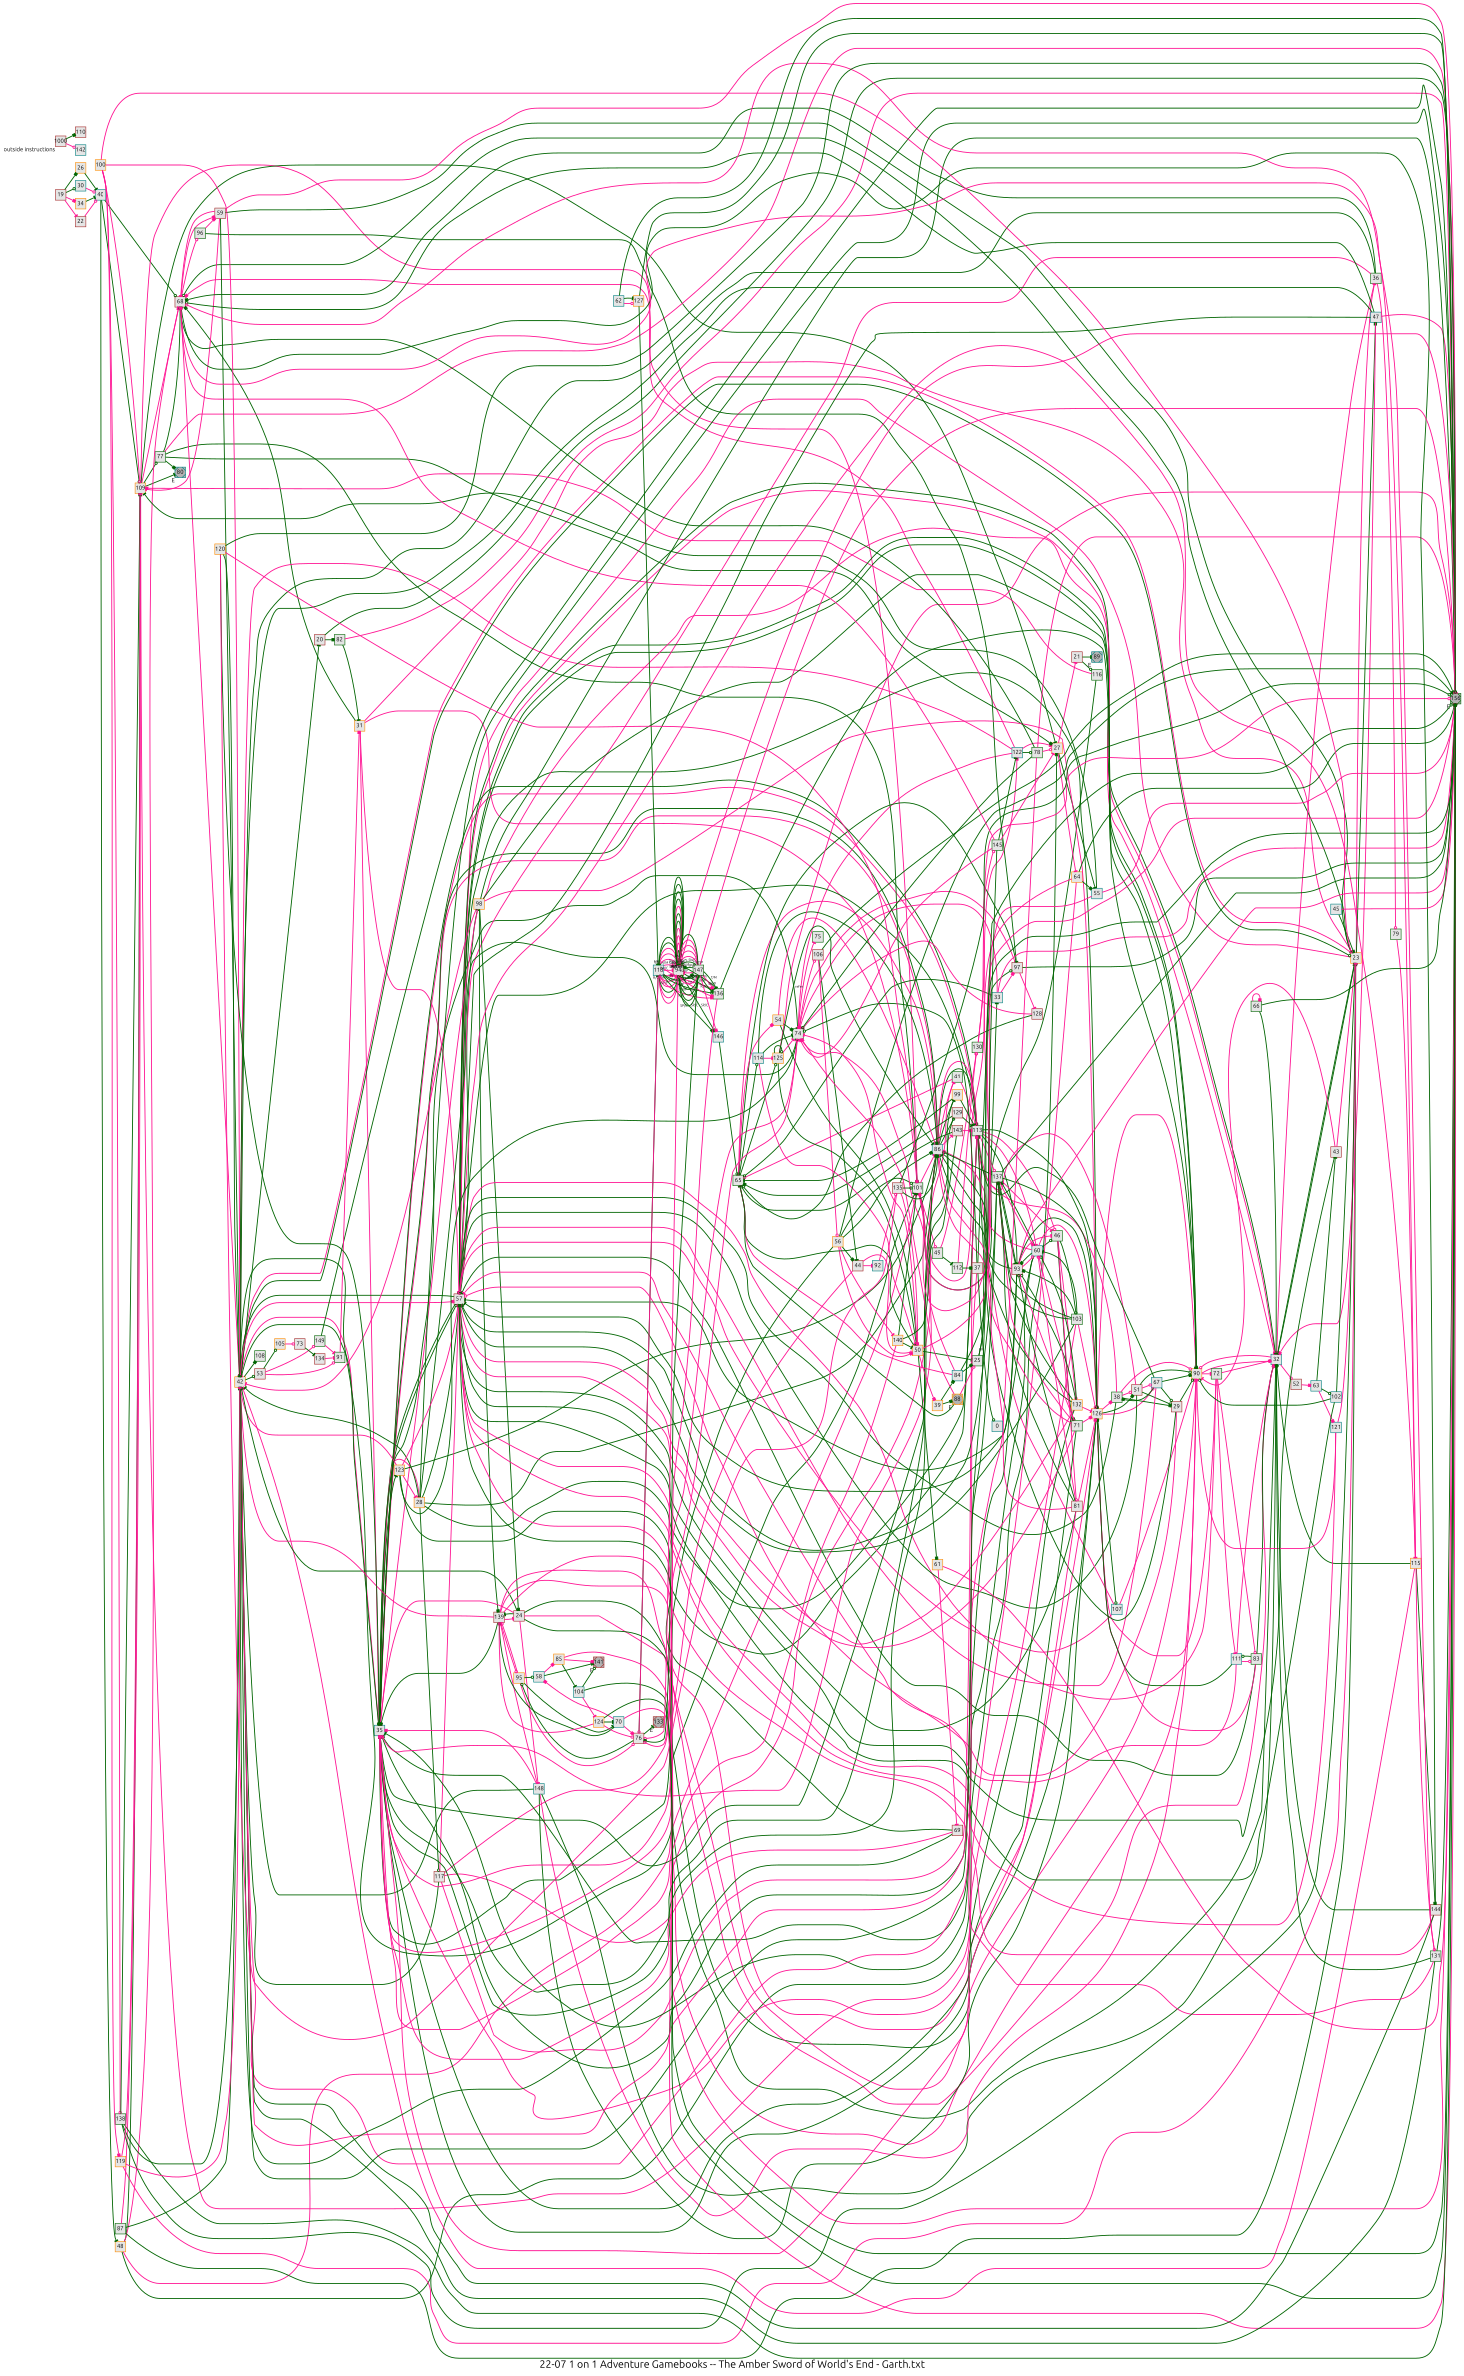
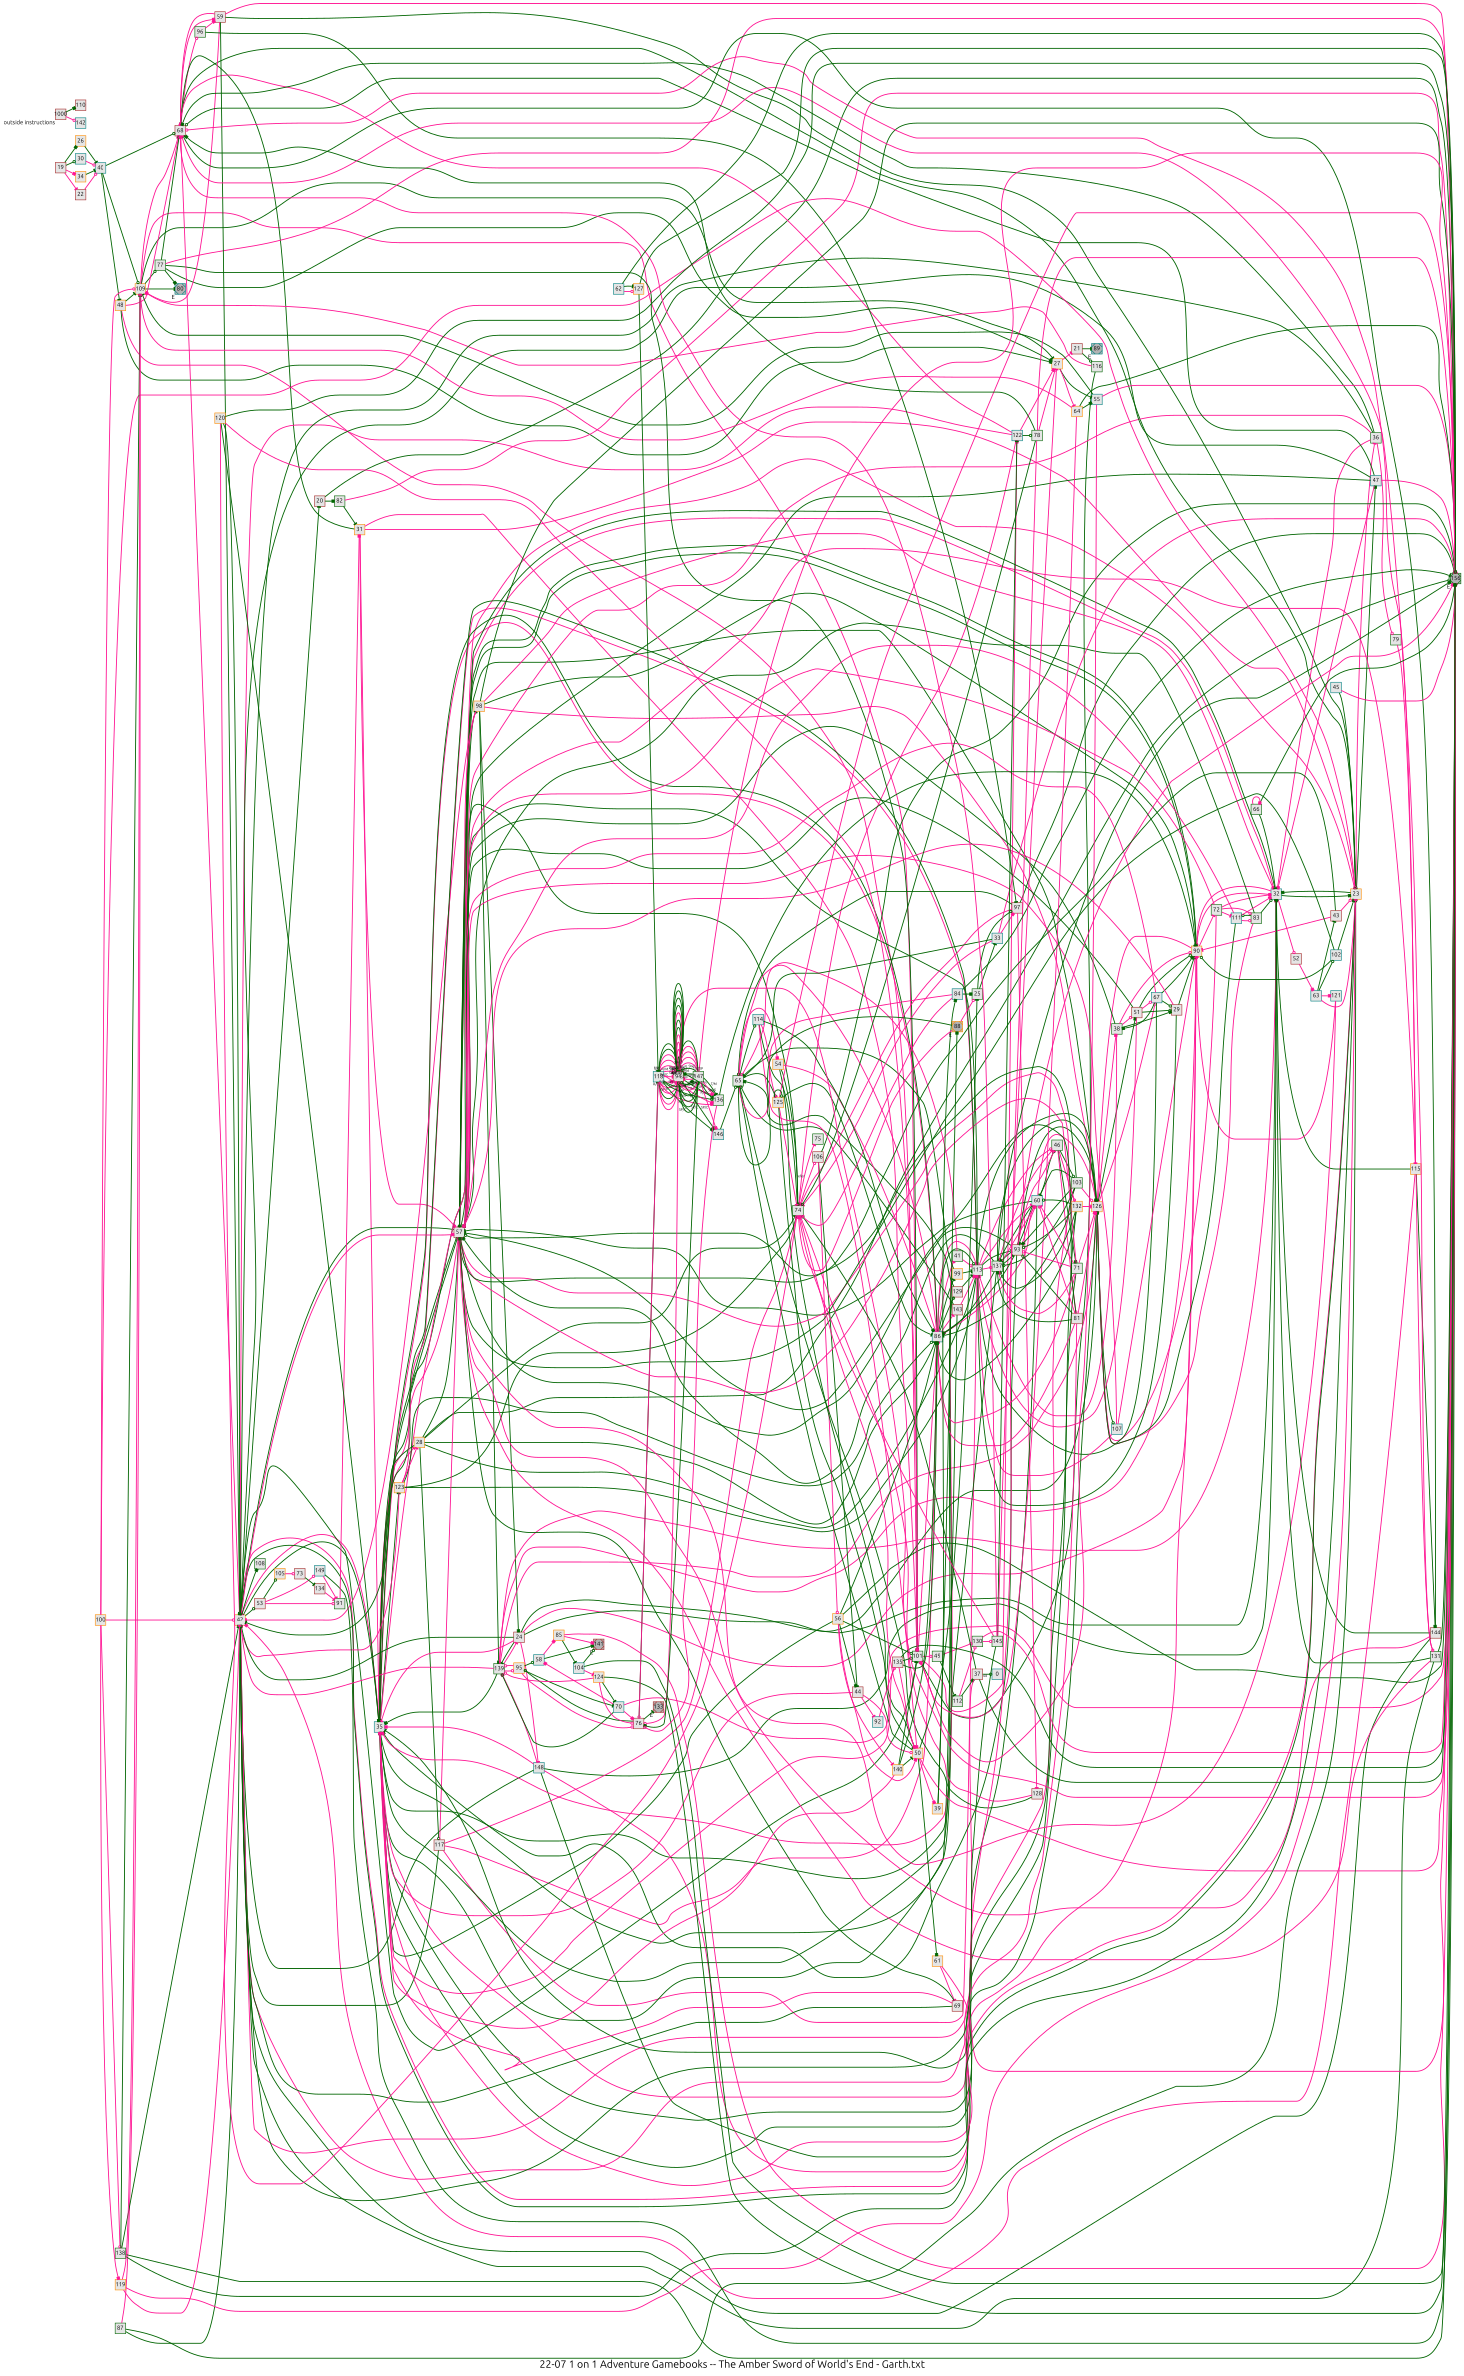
edge "121" -> "23": now "63" -> "23"
node "149": color darkgreen -> teal
node "139": color brown -> darkgreen
